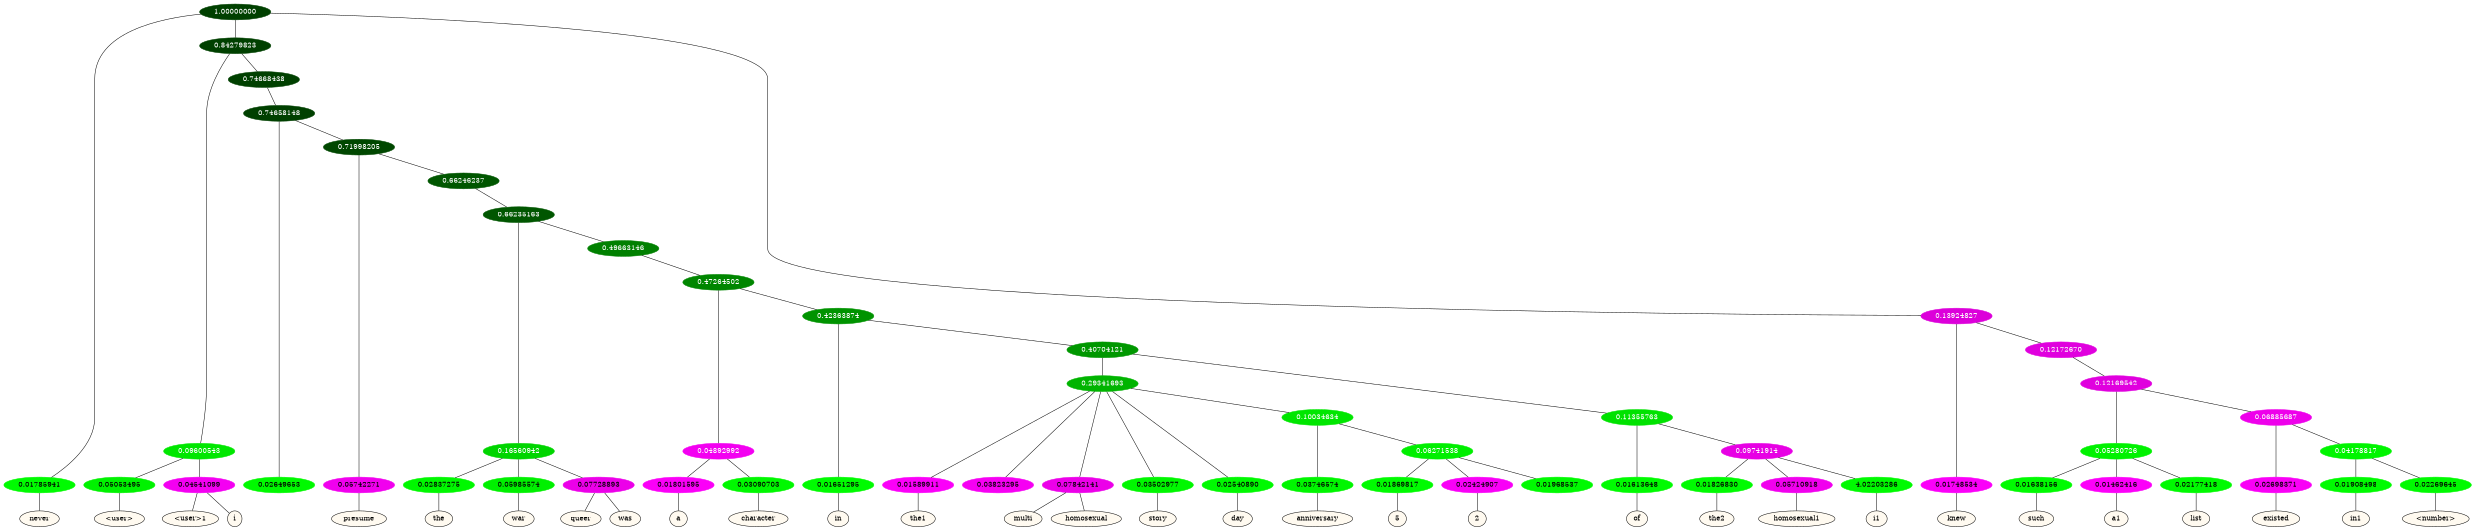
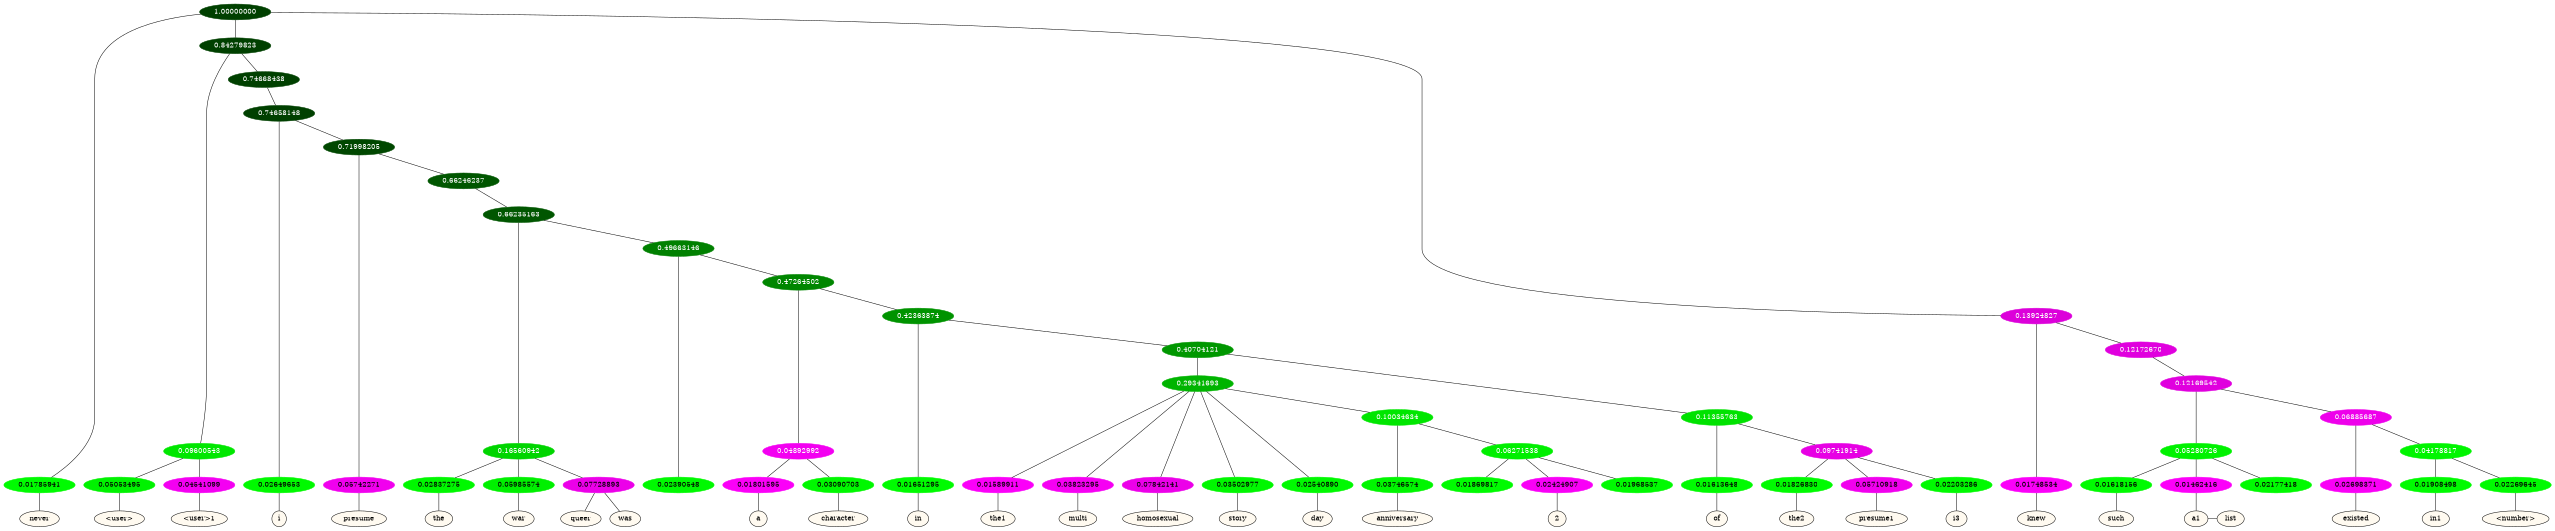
node "0.02390548": added
node "4.02203286": label "4.02203286" -> "0.02203286"
node "0.01638156": label "0.01638156" -> "0.01618156"
edge "0.07842141" -- "multi": now "0.03823295" -- "multi"
edge "0.02177418" -- "list": now "a1" -- "list"
edge "0.04541099" -- "i": now "0.02649653" -- "i"
node "5": removed
node "homosexual1": label "homosexual1" -> "presume1"
node "i1": label "i1" -> "i3"
